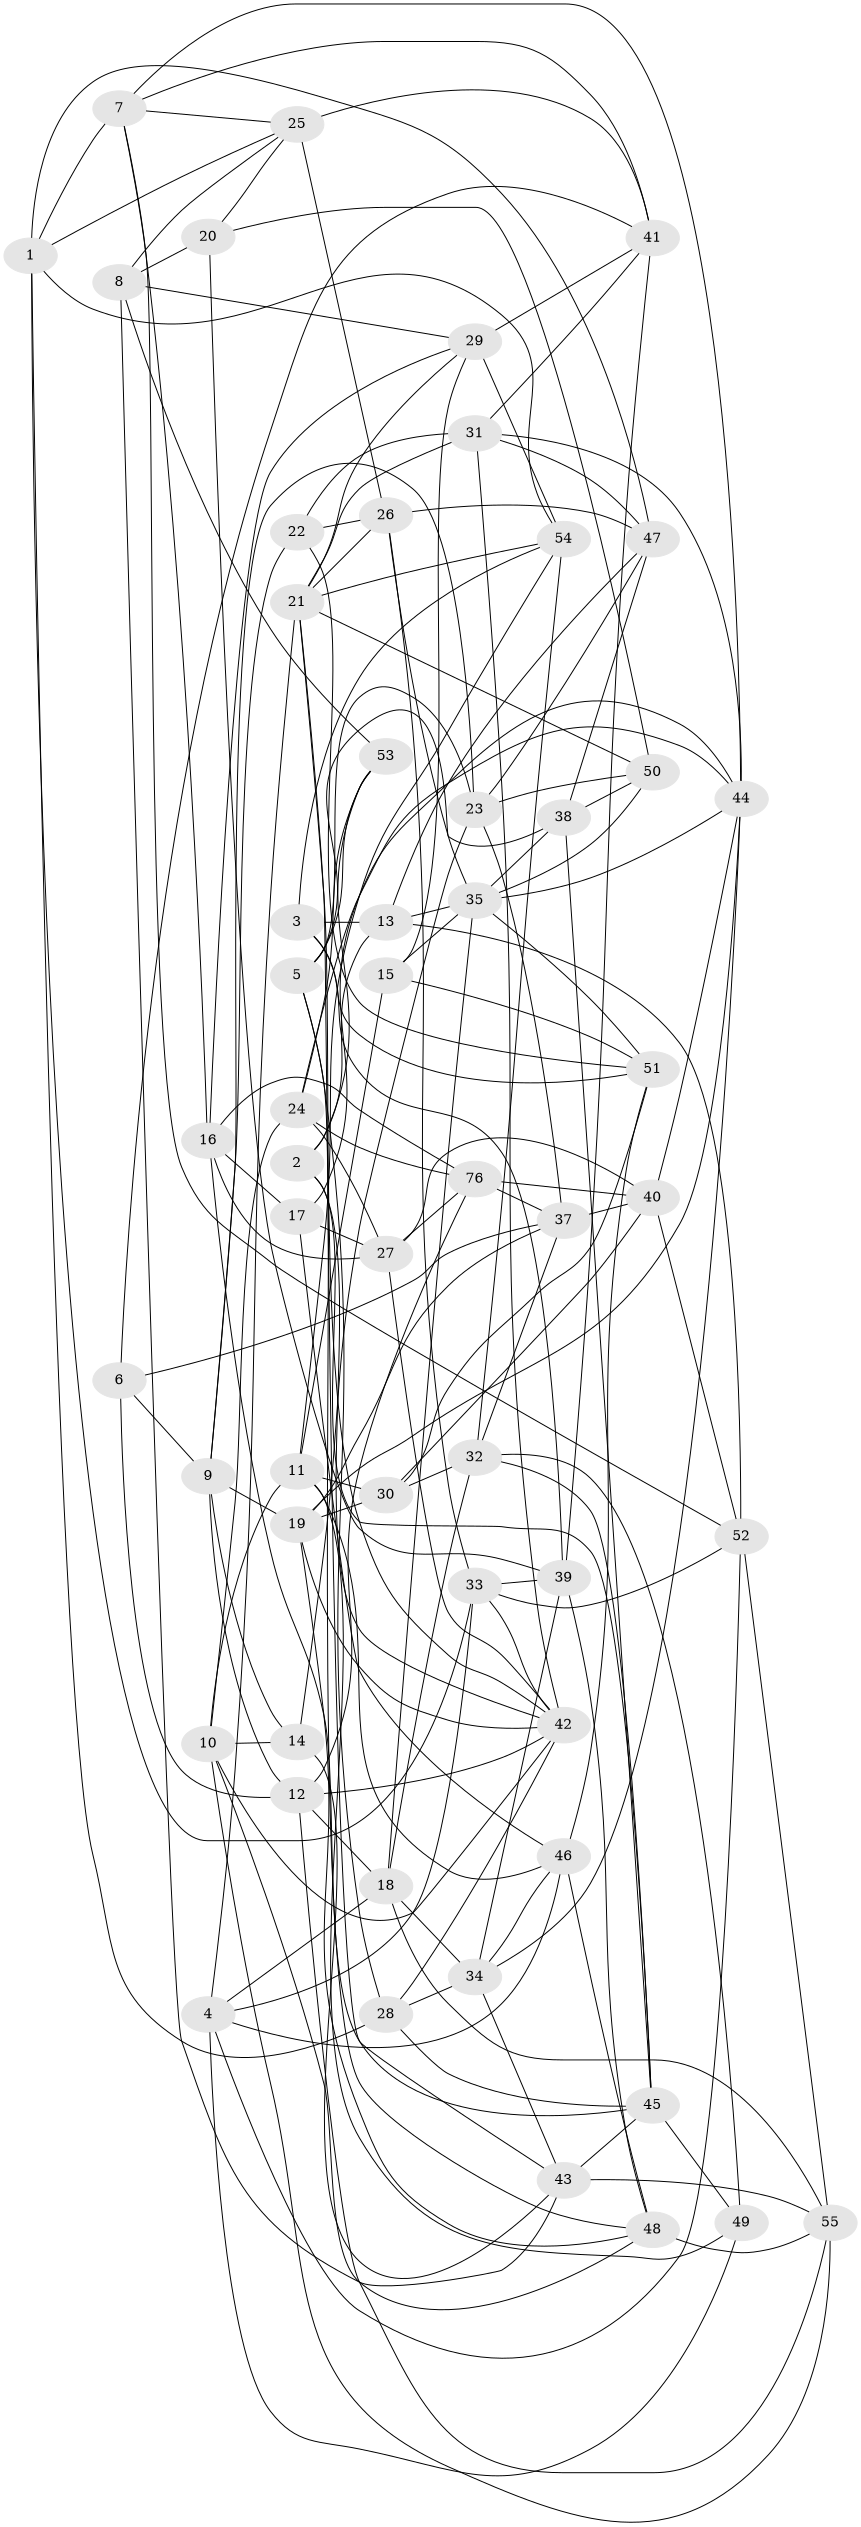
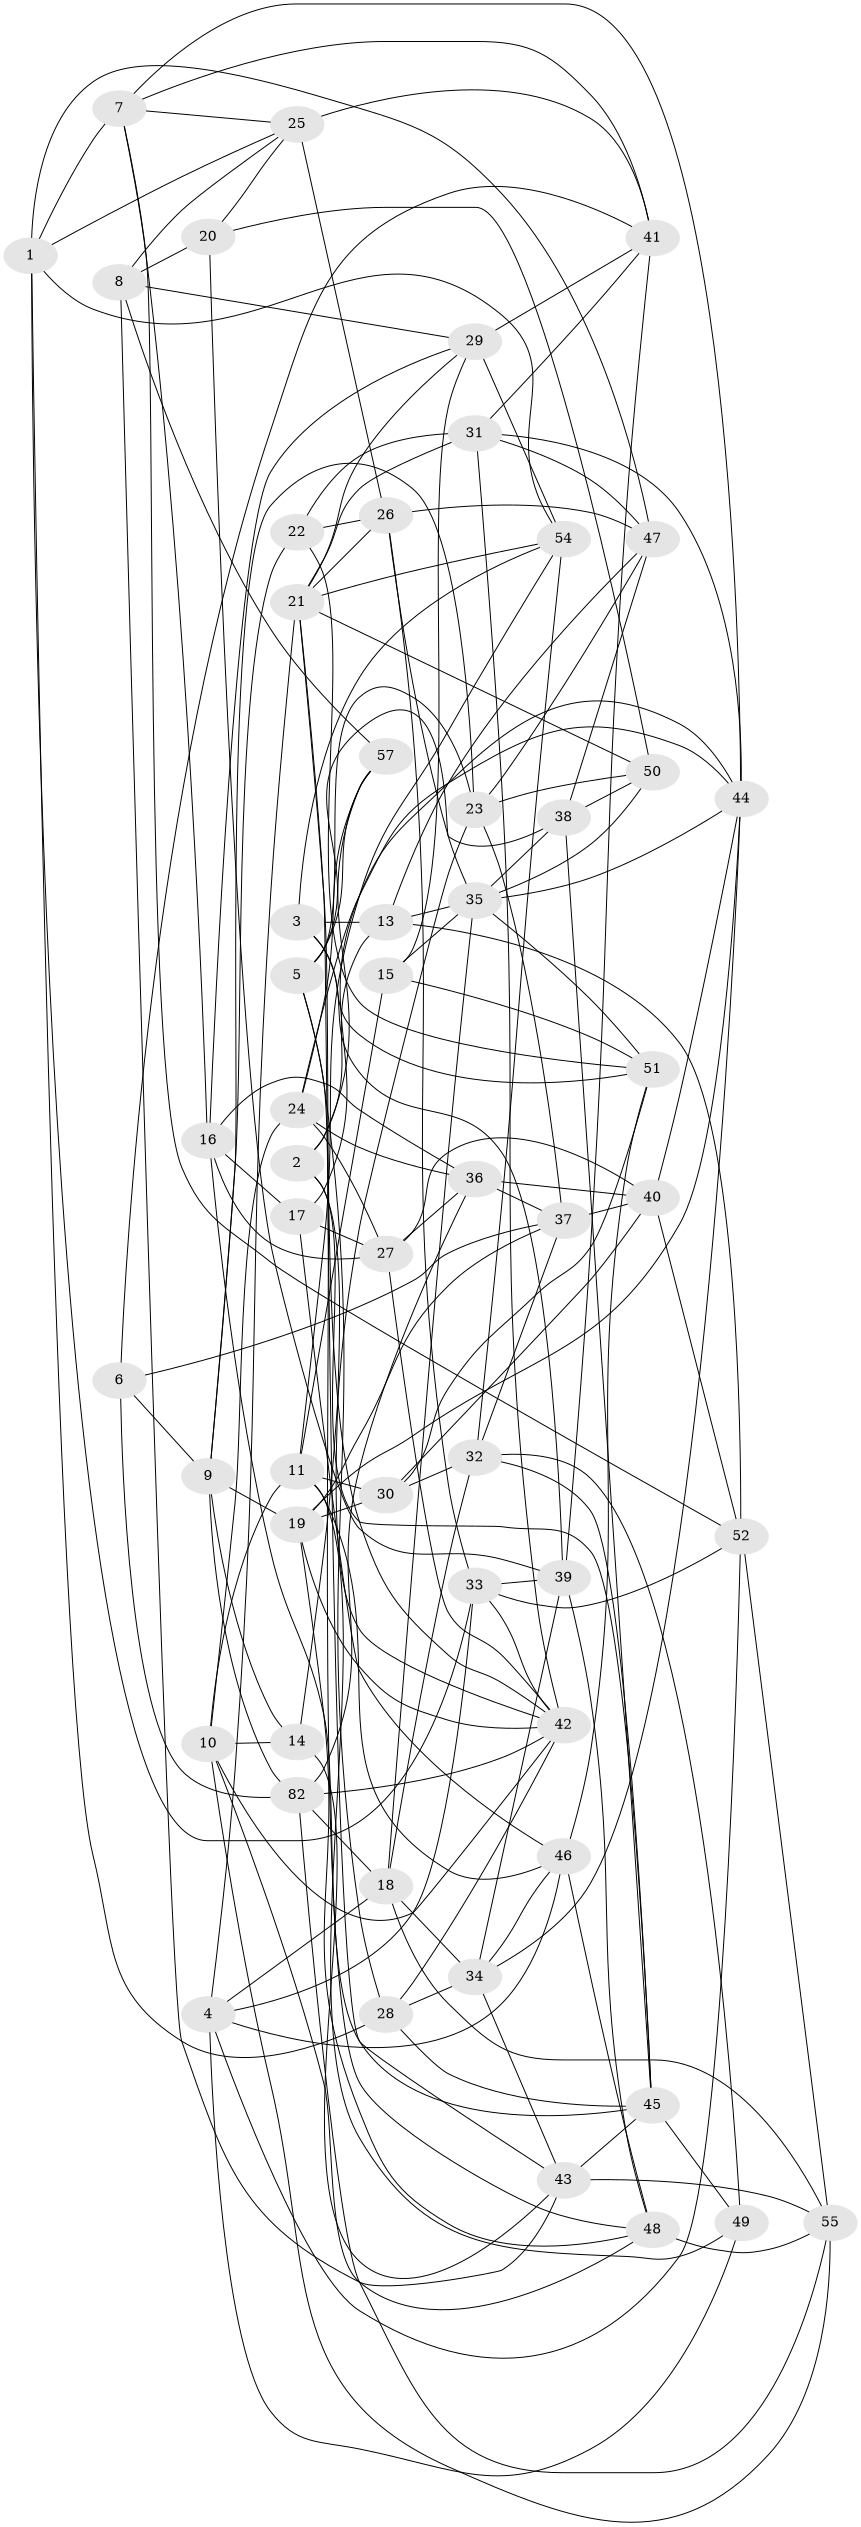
node "53": label "53" -> "57"
node "76": label "76" -> "36"
node "12": label "12" -> "82"
